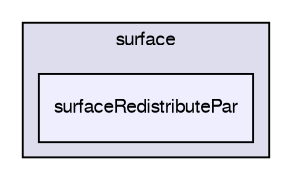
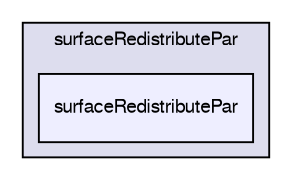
cluster "surface": label "surface" -> "surfaceRedistributePar"
